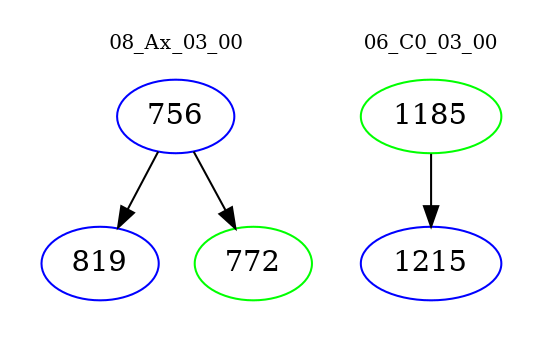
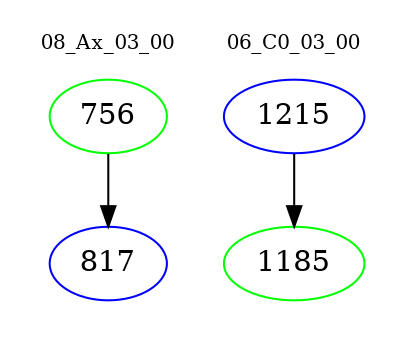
node "756": color blue -> green
edge "1185" -> "1215": reversed
node "819": label "819" -> "817"
node "772": removed
